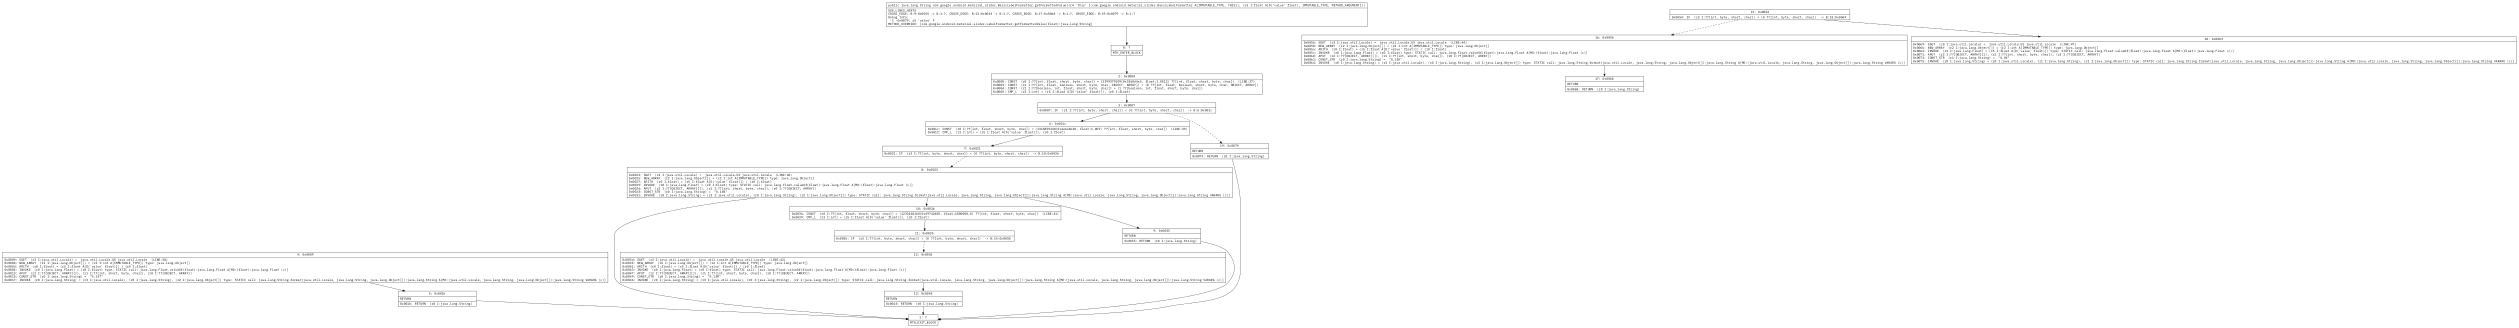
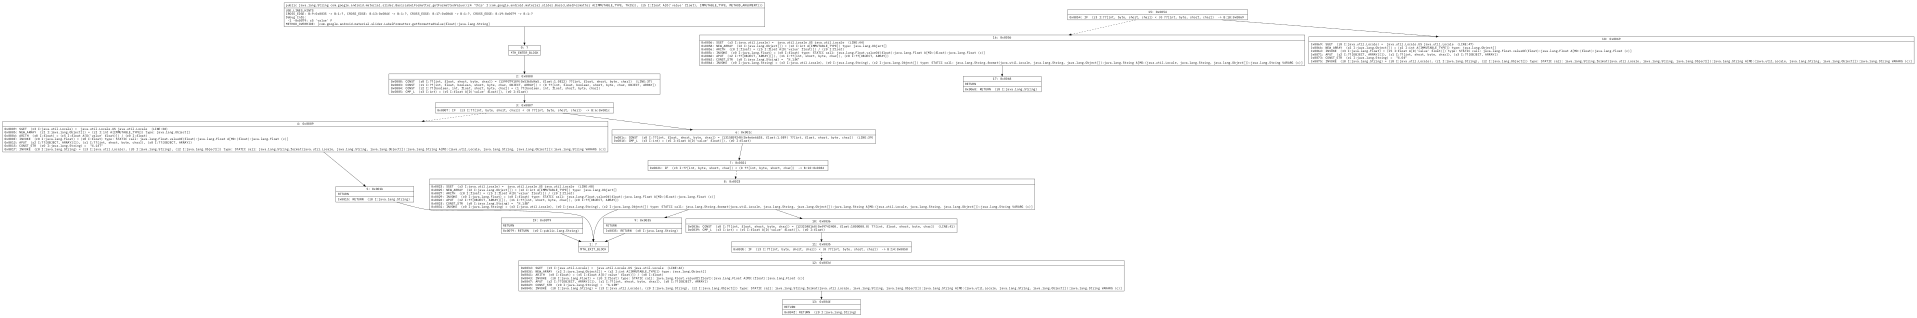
edge "3: 0x0007" -> "19: 0x0079": now "3: 0x0007" -> "4: 0x0009"
node "19: 0x0079": text "0x0079: RETURN  (r0 I:java.lang.String)" -> "0x0079: RETURN  (r0 I:public.lang.String)"
edge "13: 0x004f" -> "1: ?": removed
